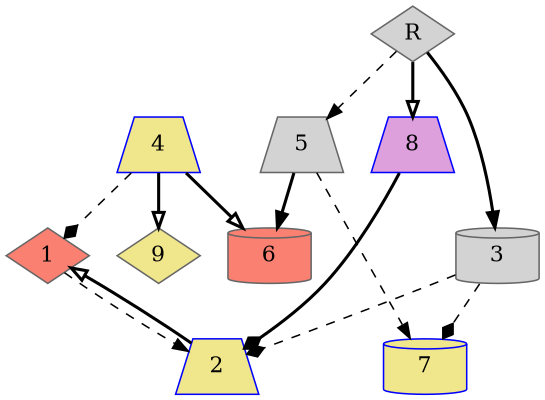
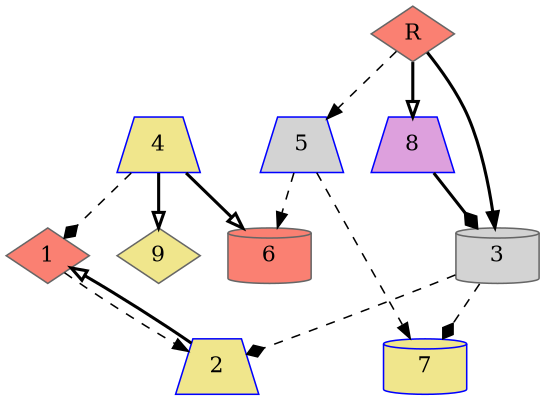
node "R": fillcolor lightgrey -> salmon
node "5": color gray40 -> blue
edge "5" -> "6": style bold -> dashed
edge "8" -> "2": now "8" -> "3"
